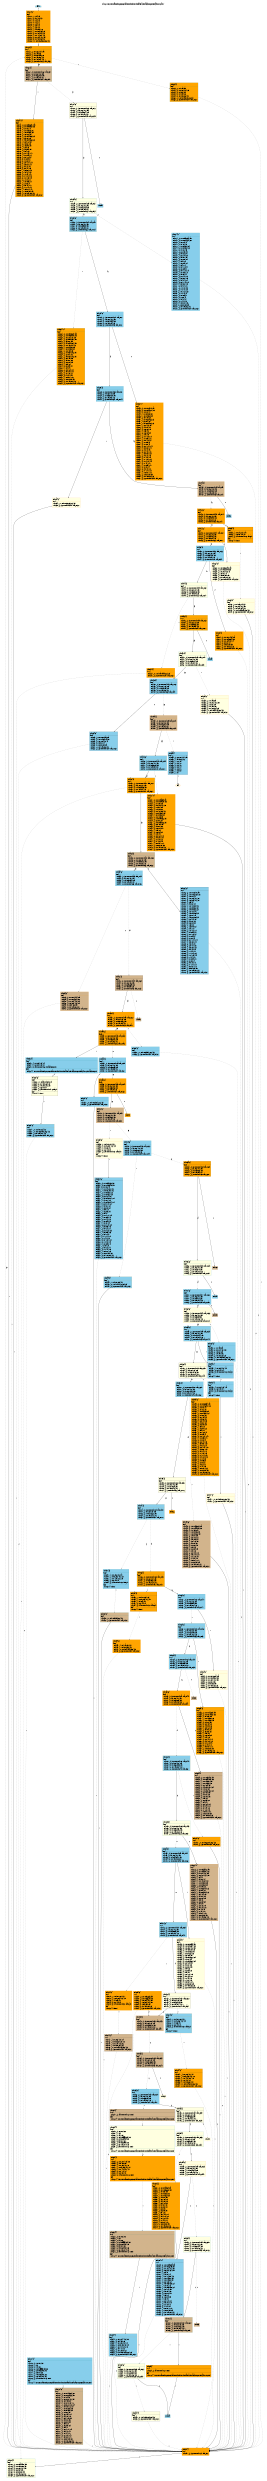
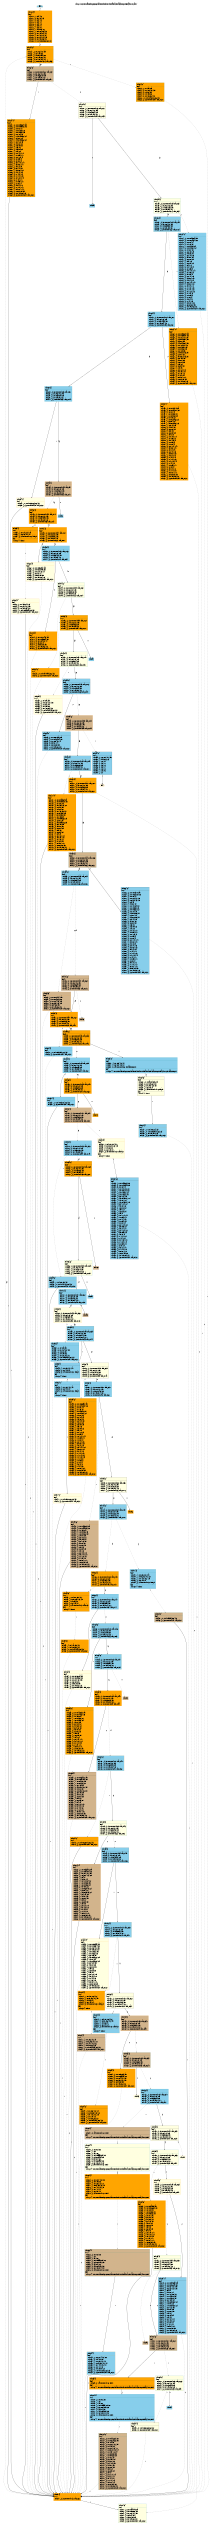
edge "0x4022b9 [30]" -> "0x401d4e [28]": reversed
edge "0x4026fb [5]" -> "0x401e4a": now "0x4026fb [5]" -> "0x402700 [40]"
